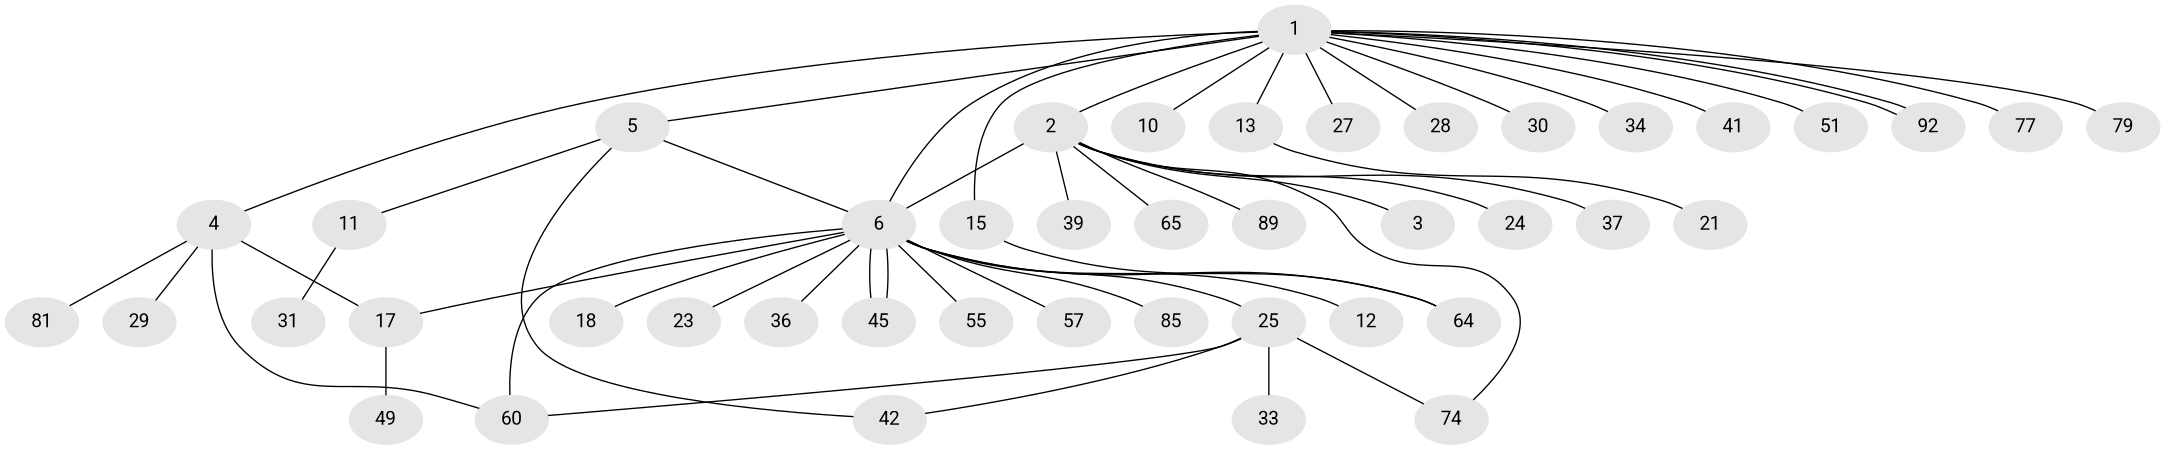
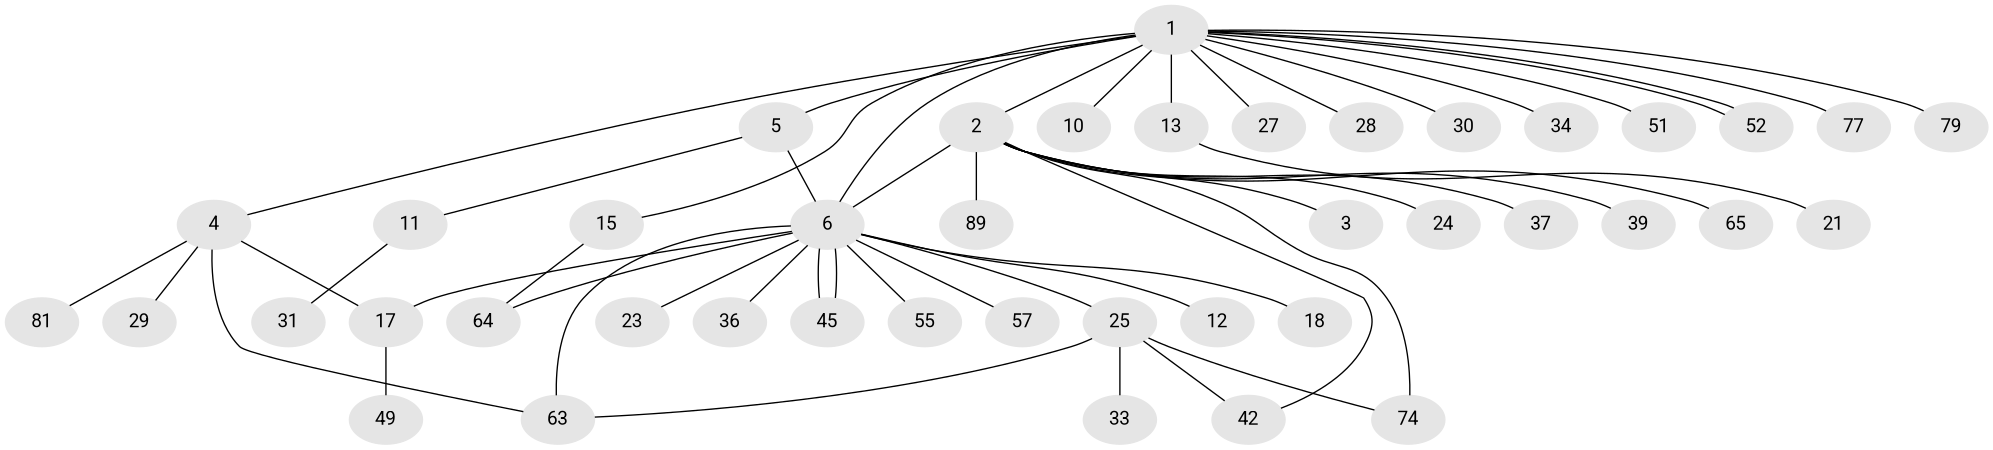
node "41": removed
node "92": label "92" -> "52"
node "85": removed
edge "5" -- "42": now "2" -- "42"
node "60": label "60" -> "63"
